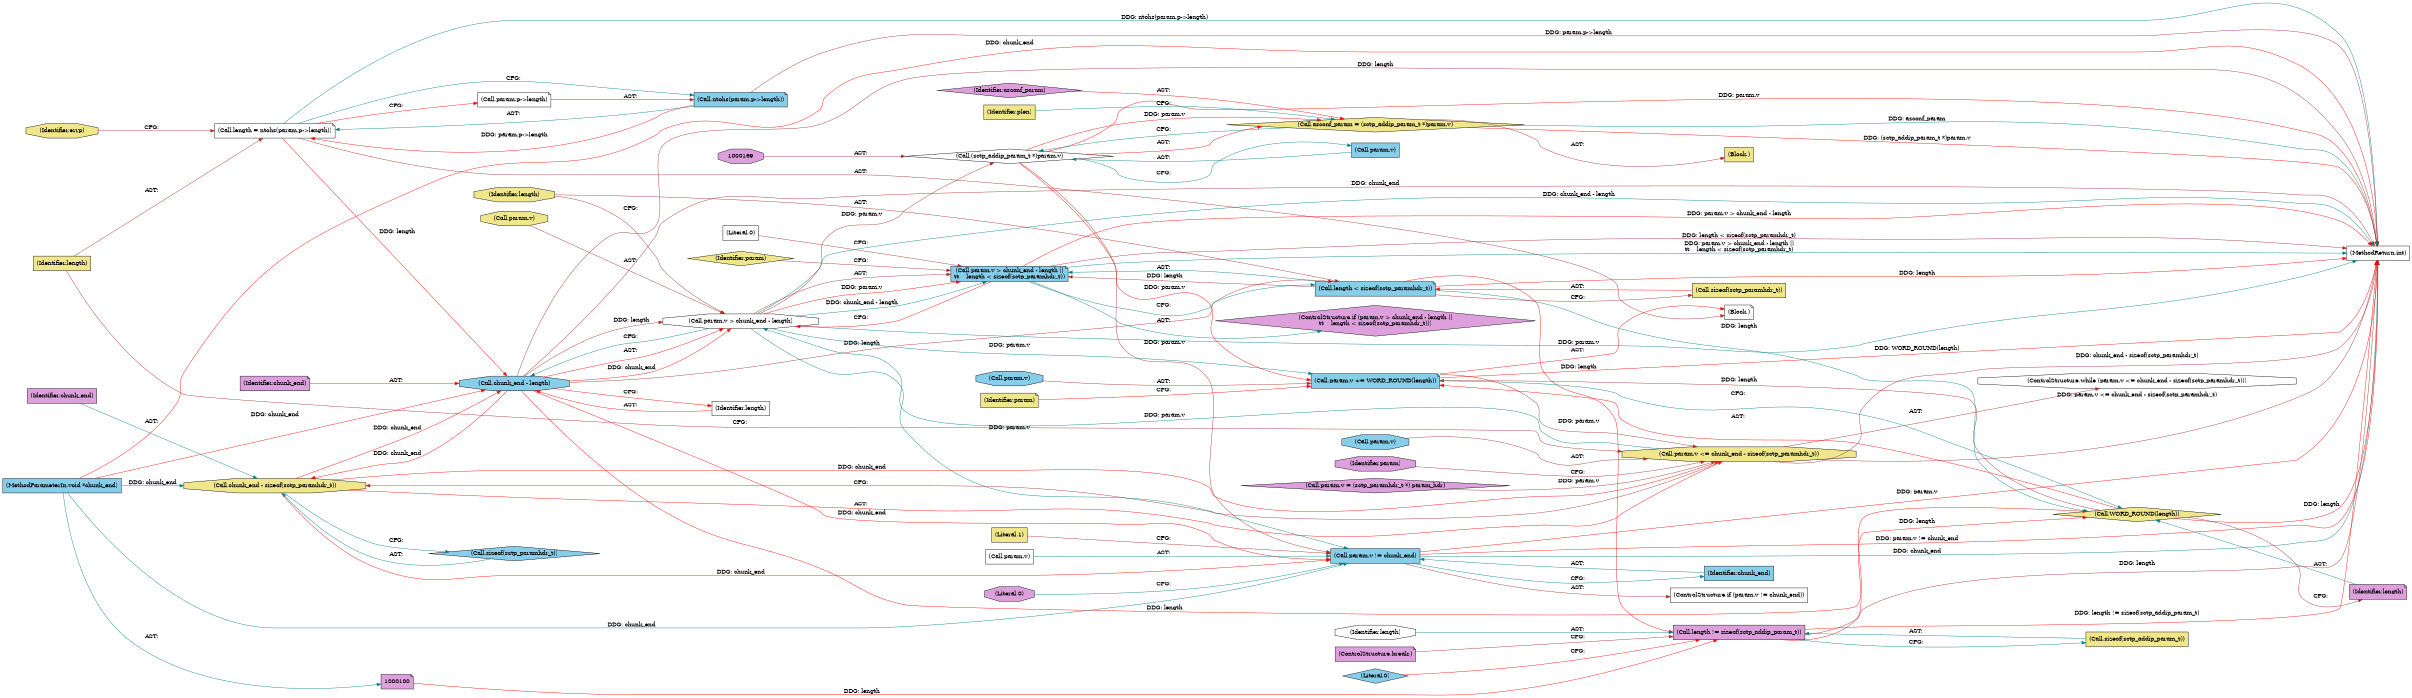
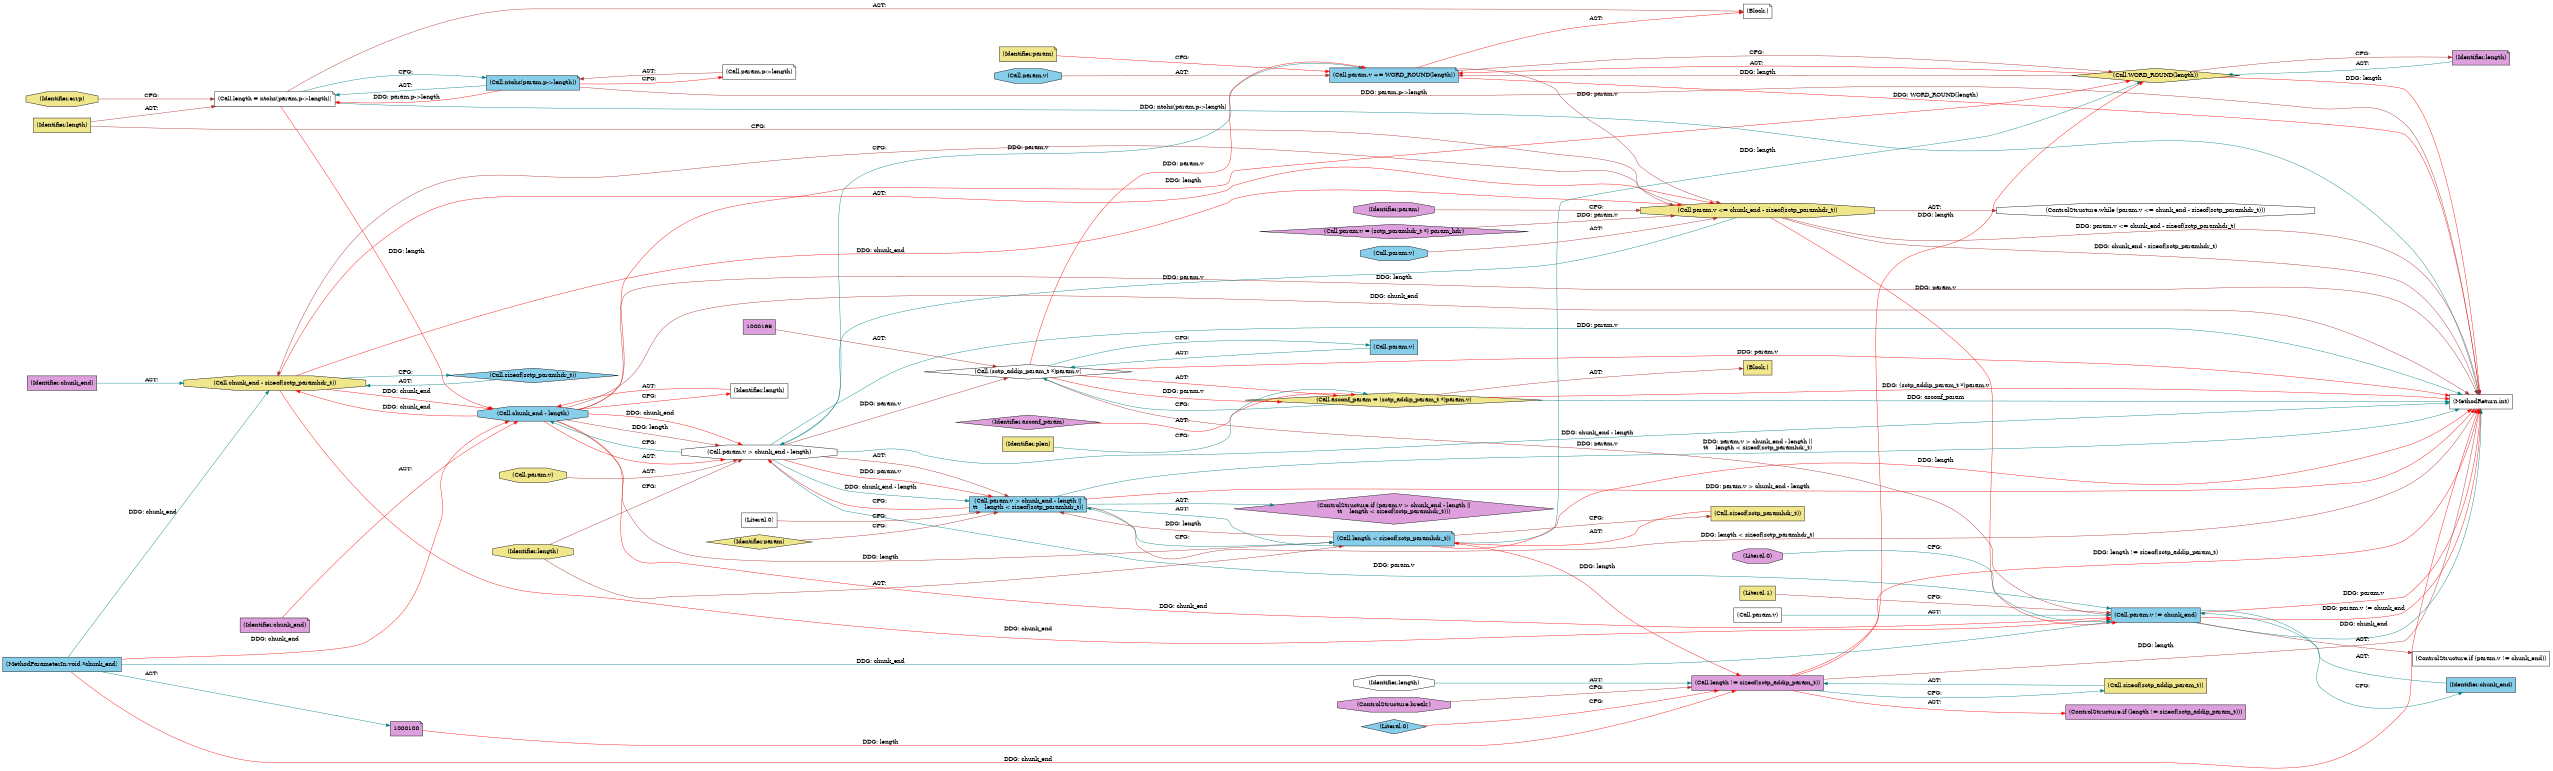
edge "(Call,length = ntohs(param.p->length))" -> "(Call,param.p->length)": now "(Call,ntohs(param.p->length))" -> "(Call,param.p->length)"
node "1000169": shape octagon -> box
edge "(Call,param.v += WORD_ROUND(length))" -> "(Call,WORD_ROUND(length))": color teal -> brown
edge "(Call,param.v <= chunk_end - sizeof(sctp_paramhdr_t))" -> "(Call,param.v != chunk_end)": added, label "DDG: param.v"
node "(ControlStructure,break;)": shape note -> octagon
node "(ControlStructure,if (length != sizeof(sctp_addip_param_t)))": added
